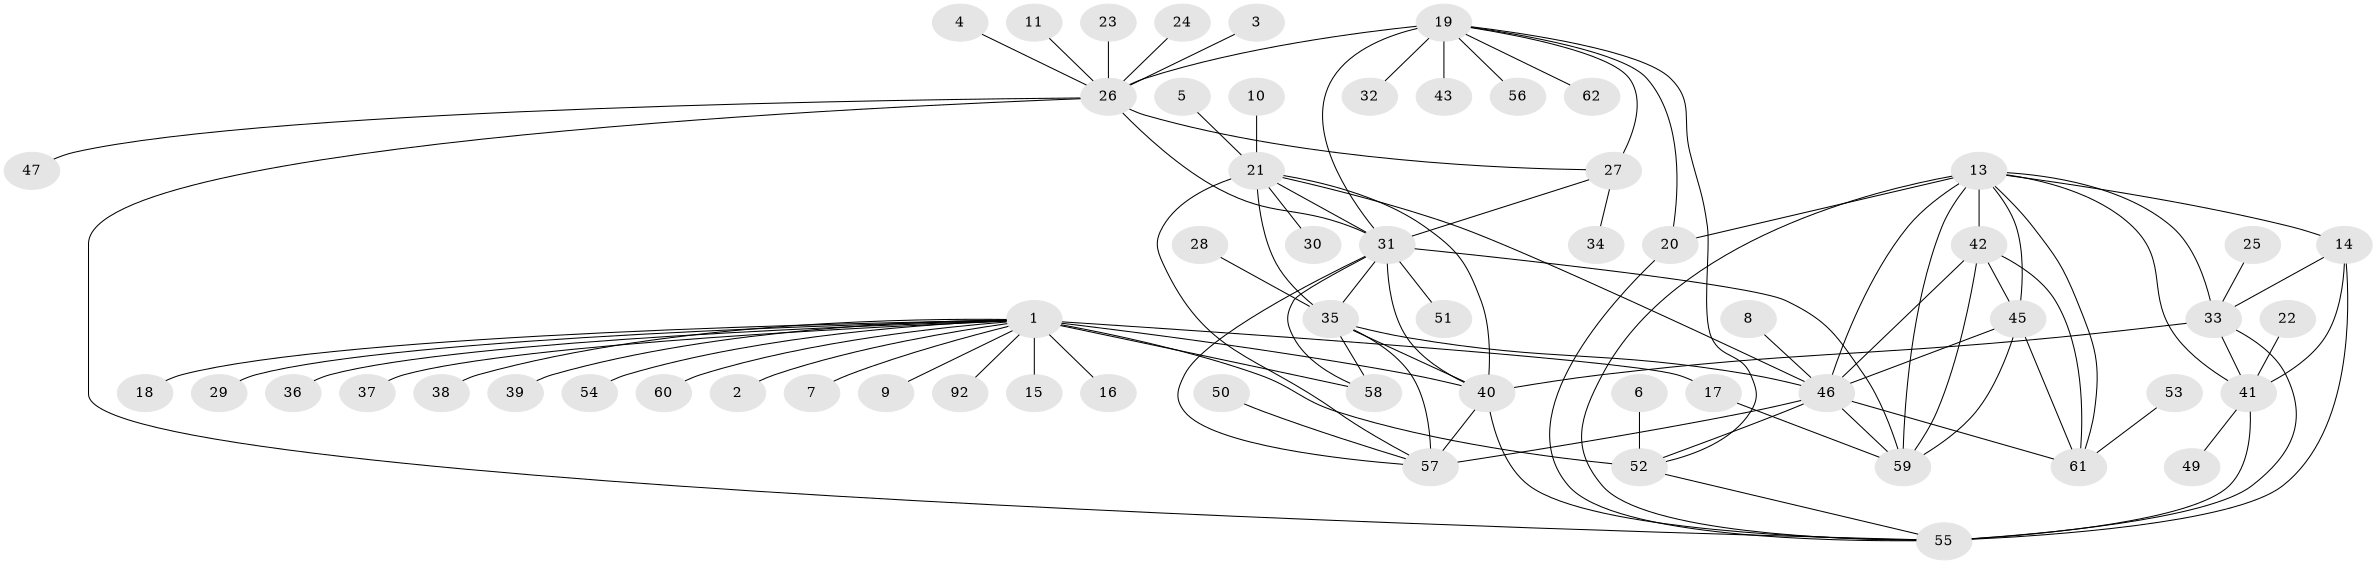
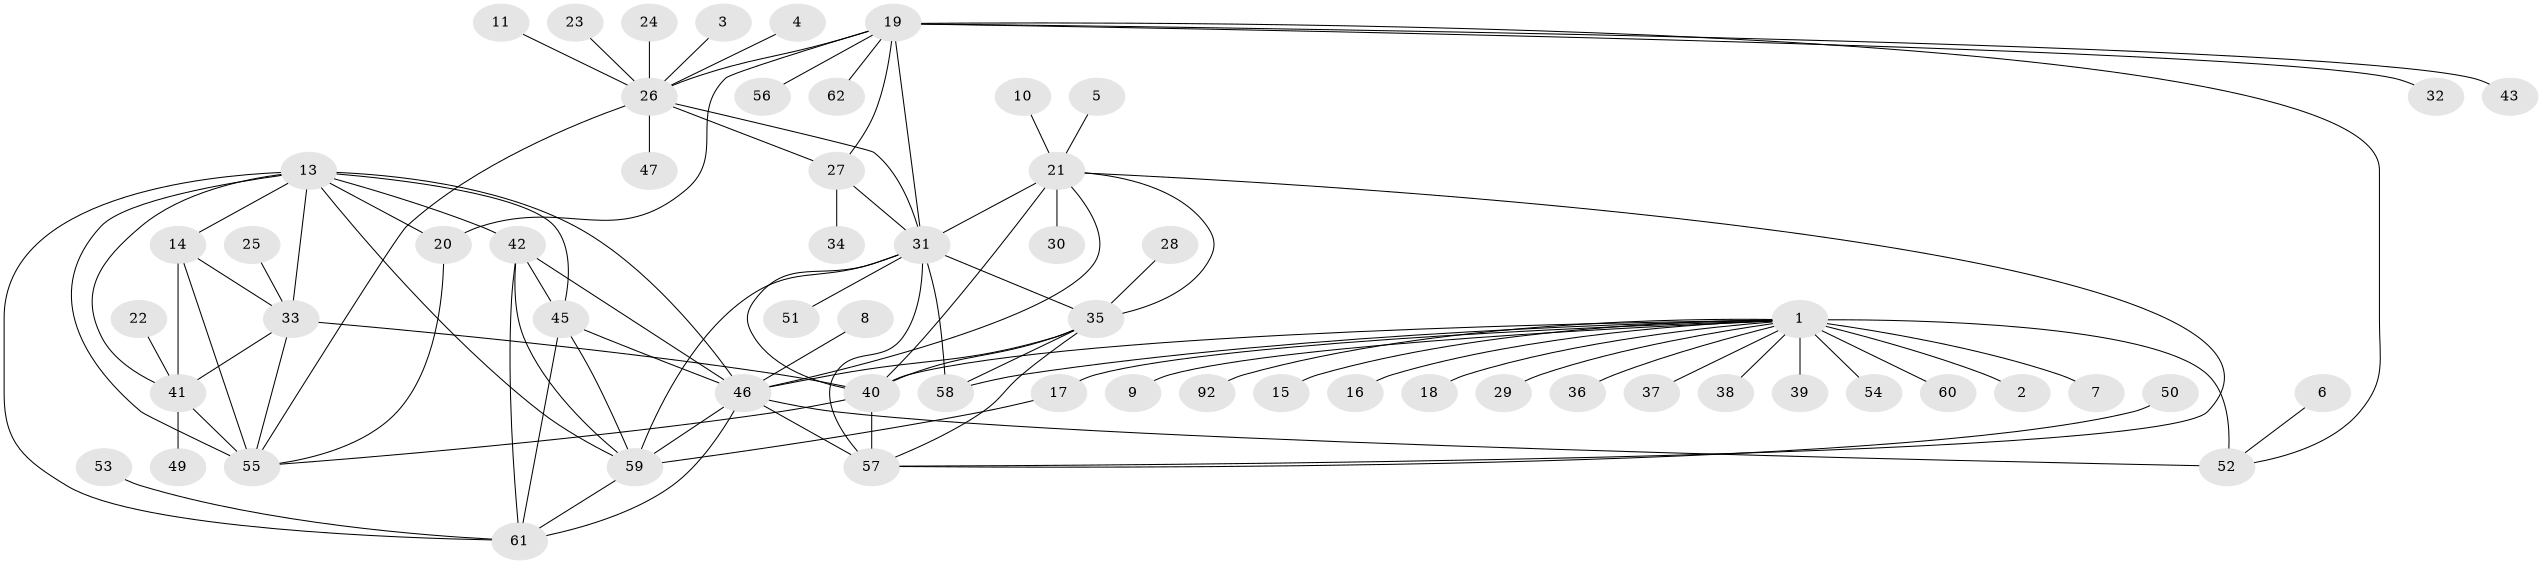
edge "59" -- "61": added
edge "52" -- "55": removed
